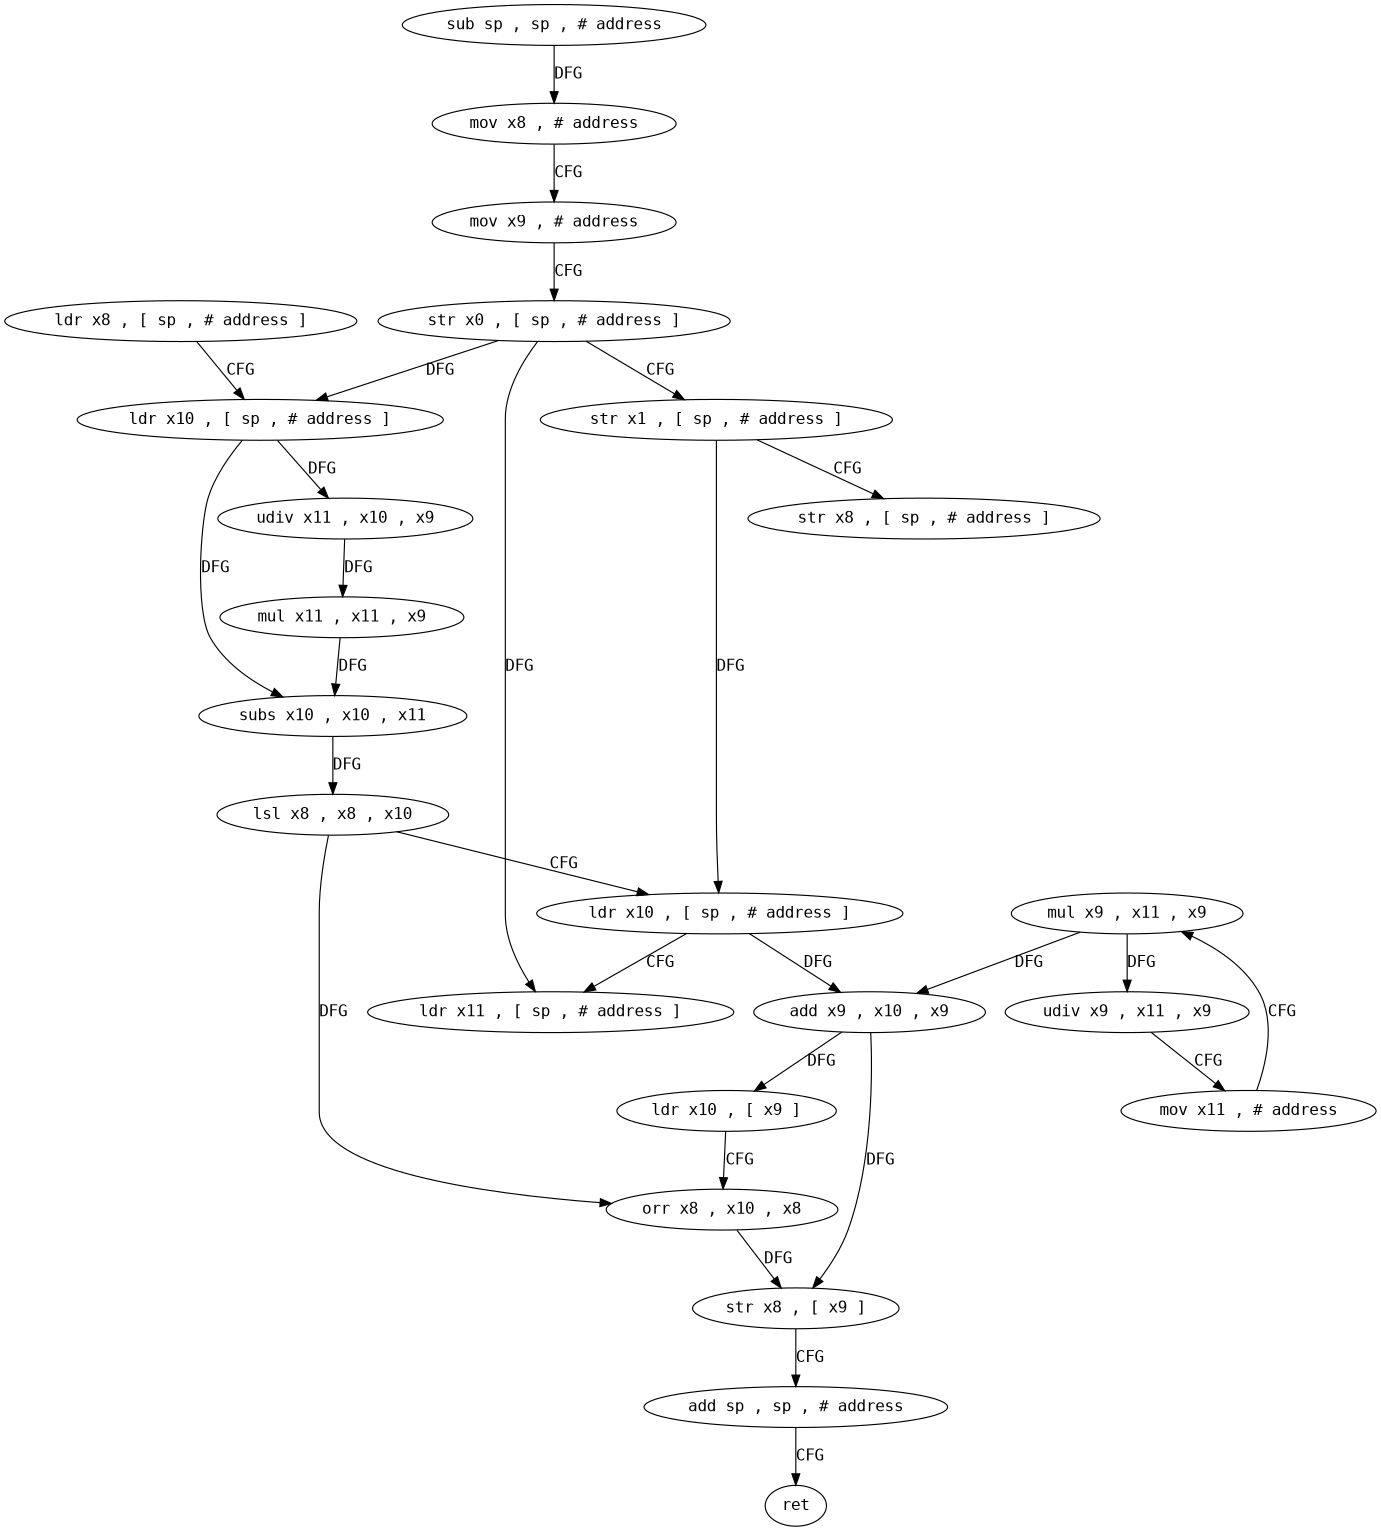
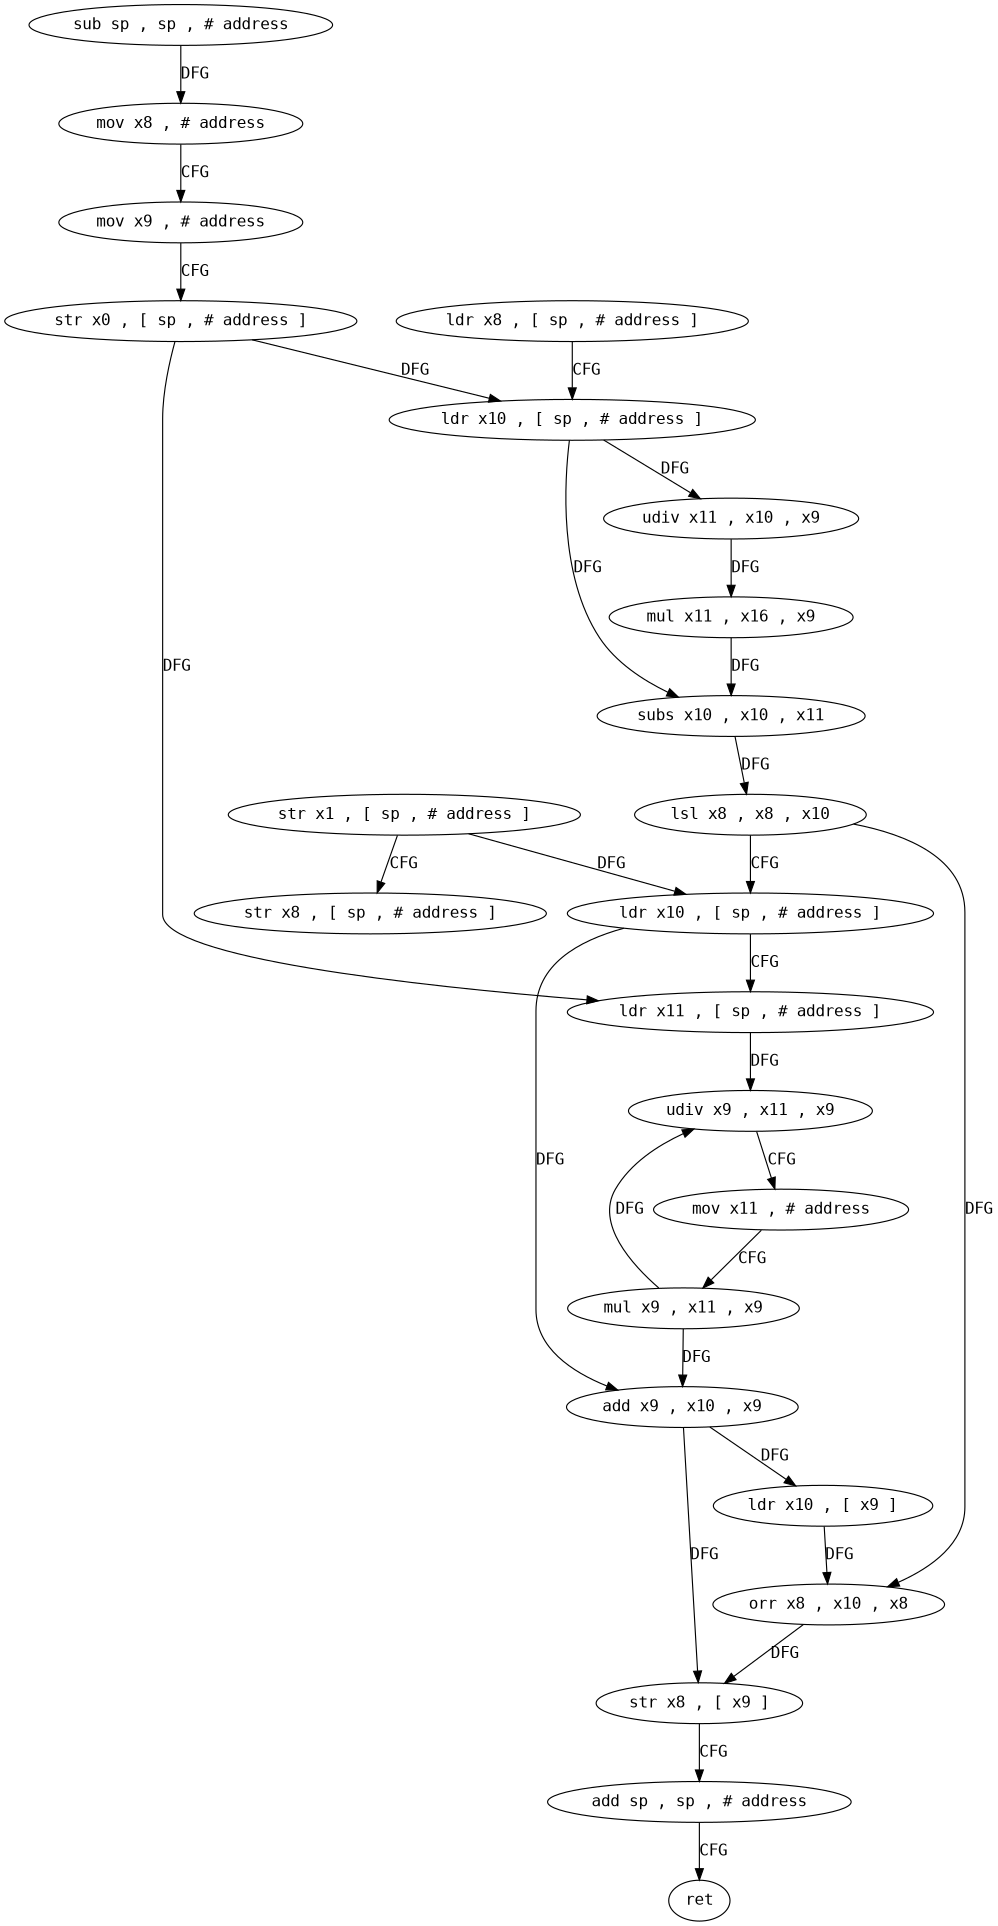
edge "str x0 , [ sp , # address ]" -> "str x1 , [ sp , # address ]": removed, label "CFG"
node "mul x11 , x11 , x9": label "mul x11 , x11 , x9" -> "mul x11 , x16 , x9"
edge "ldr x11 , [ sp , # address ]" -> "udiv x9 , x11 , x9": added, label "DFG"
edge "ldr x10 , [ x9 ]" -> "orr x8 , x10 , x8": label "CFG" -> "DFG"
